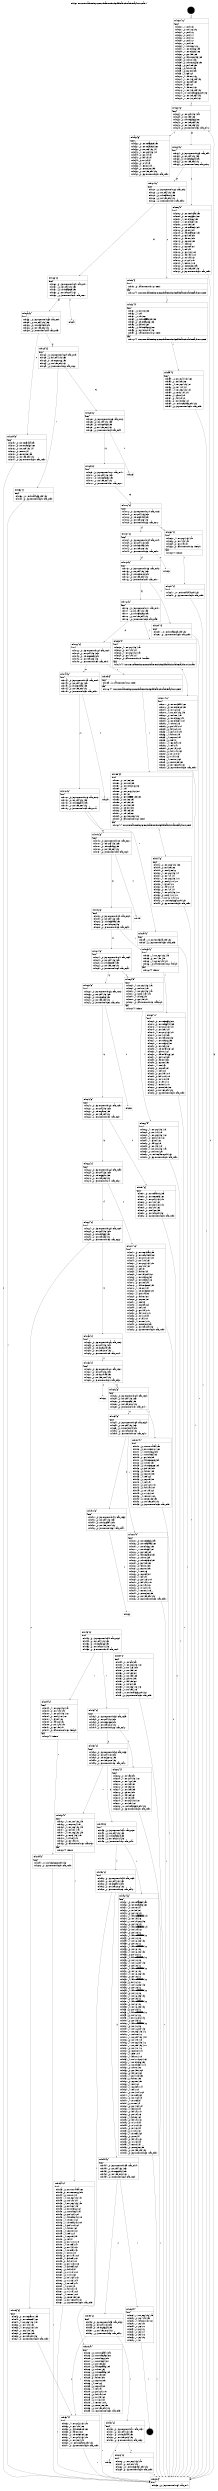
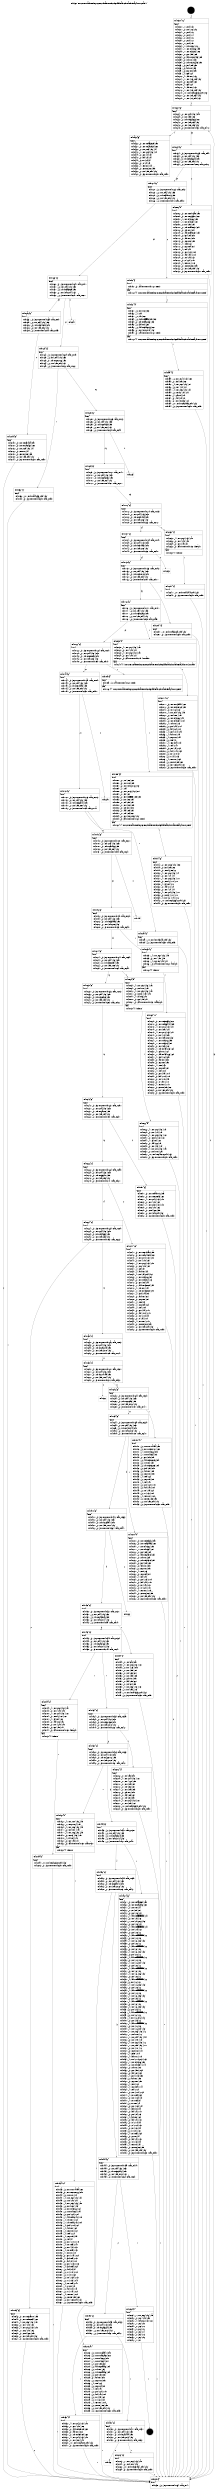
edge "0x4016a8 [28]" -> "0x4016c4 [28]": now "0x40168c [28]" -> "0x4016c4 [28]"
node "0x4022ec": removed
node "0x40192c [28]": added
edge "0x401e45 [36]" -> "0x401f52 [42]": now "0x401e45 [36]" -> "0x4023b0 [5]"
